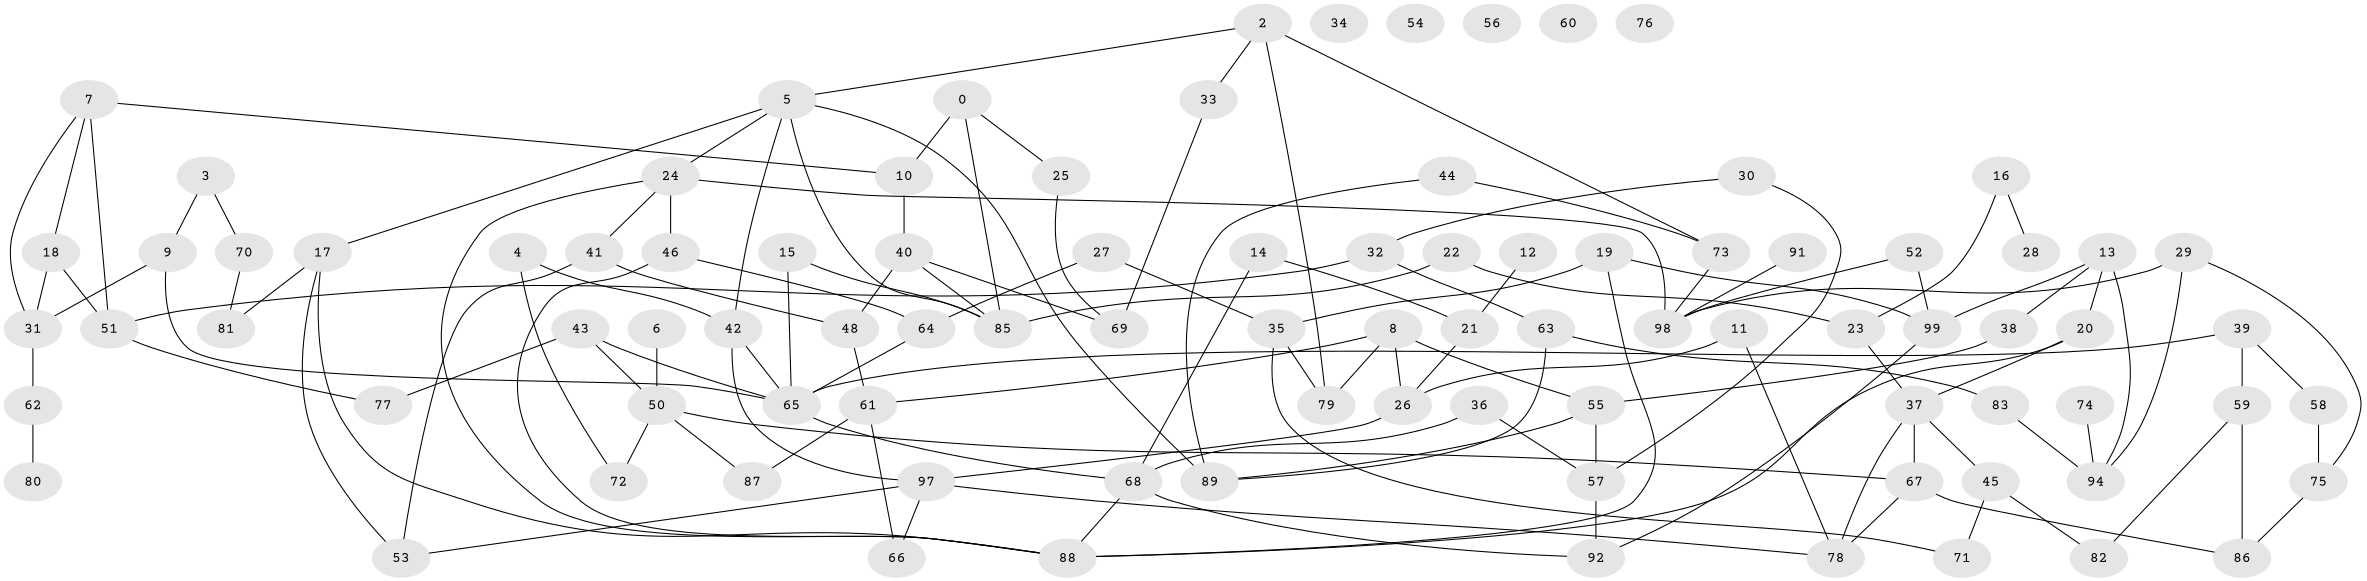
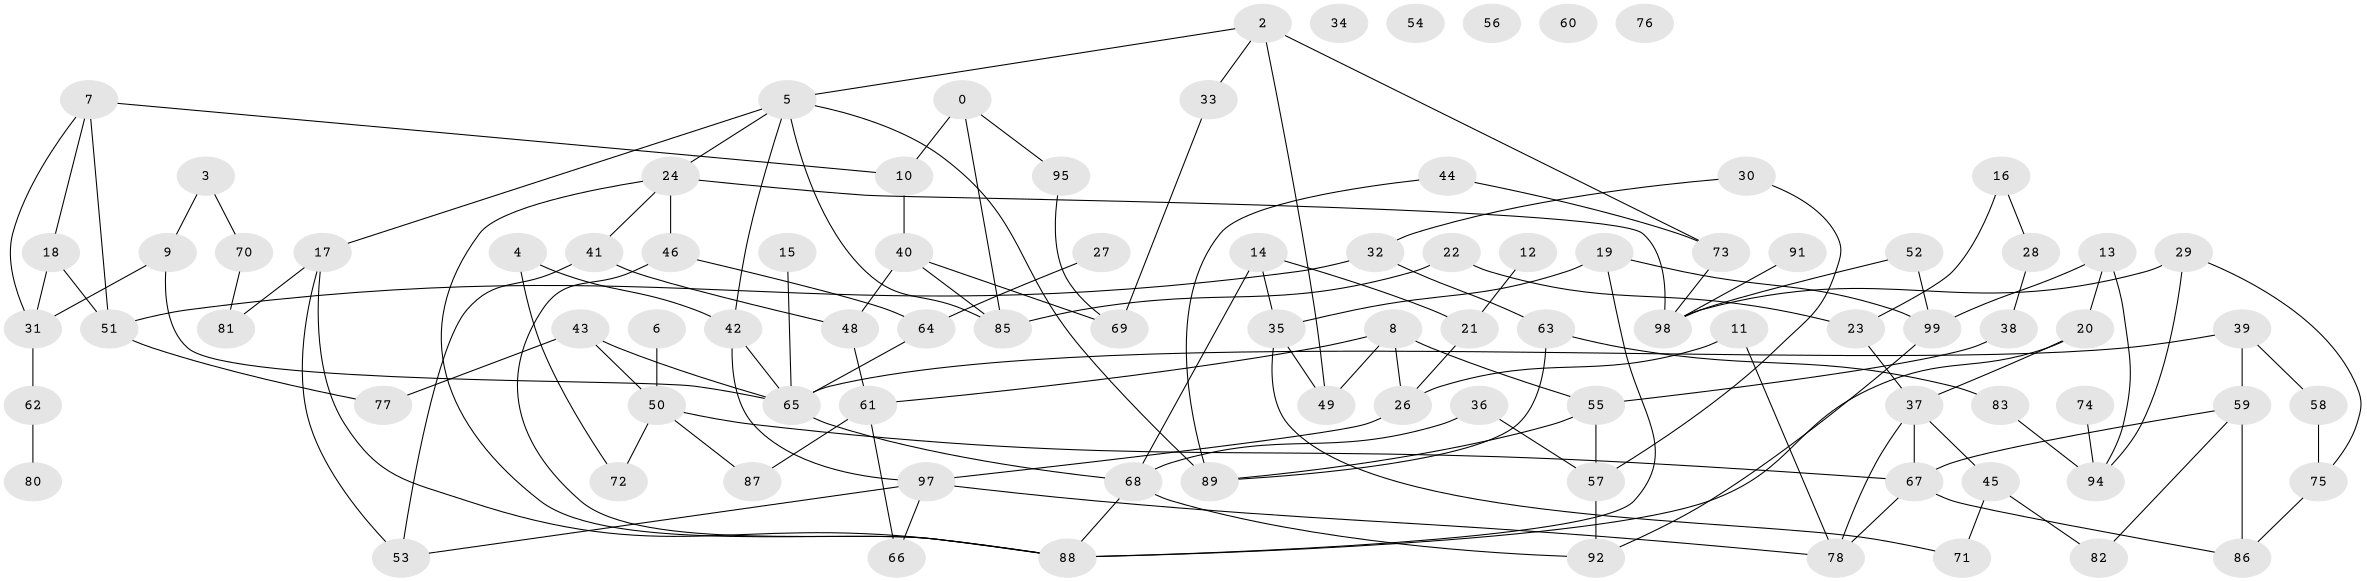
node "25": label "25" -> "95"
edge "27" -- "35": now "14" -- "35"
edge "15" -- "85": removed
edge "13" -- "38": now "28" -- "38"
node "79": label "79" -> "49"
edge "59" -- "67": added
